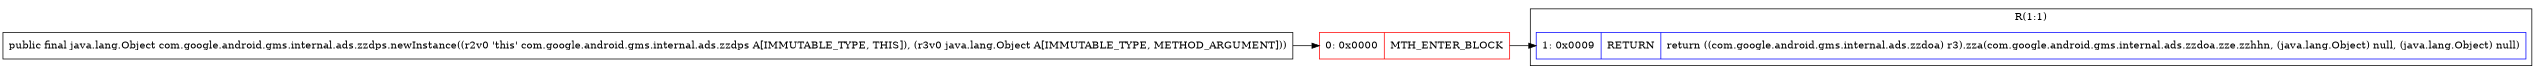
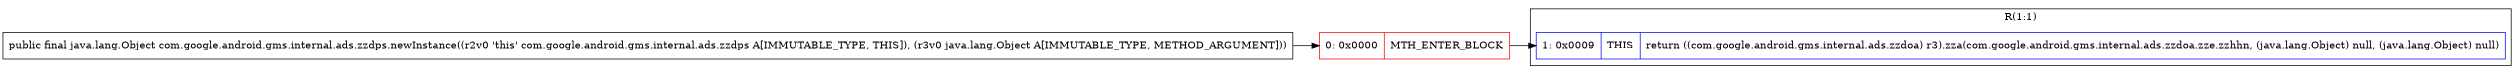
node "1: 0x0009": text "RETURN" -> "THIS"
